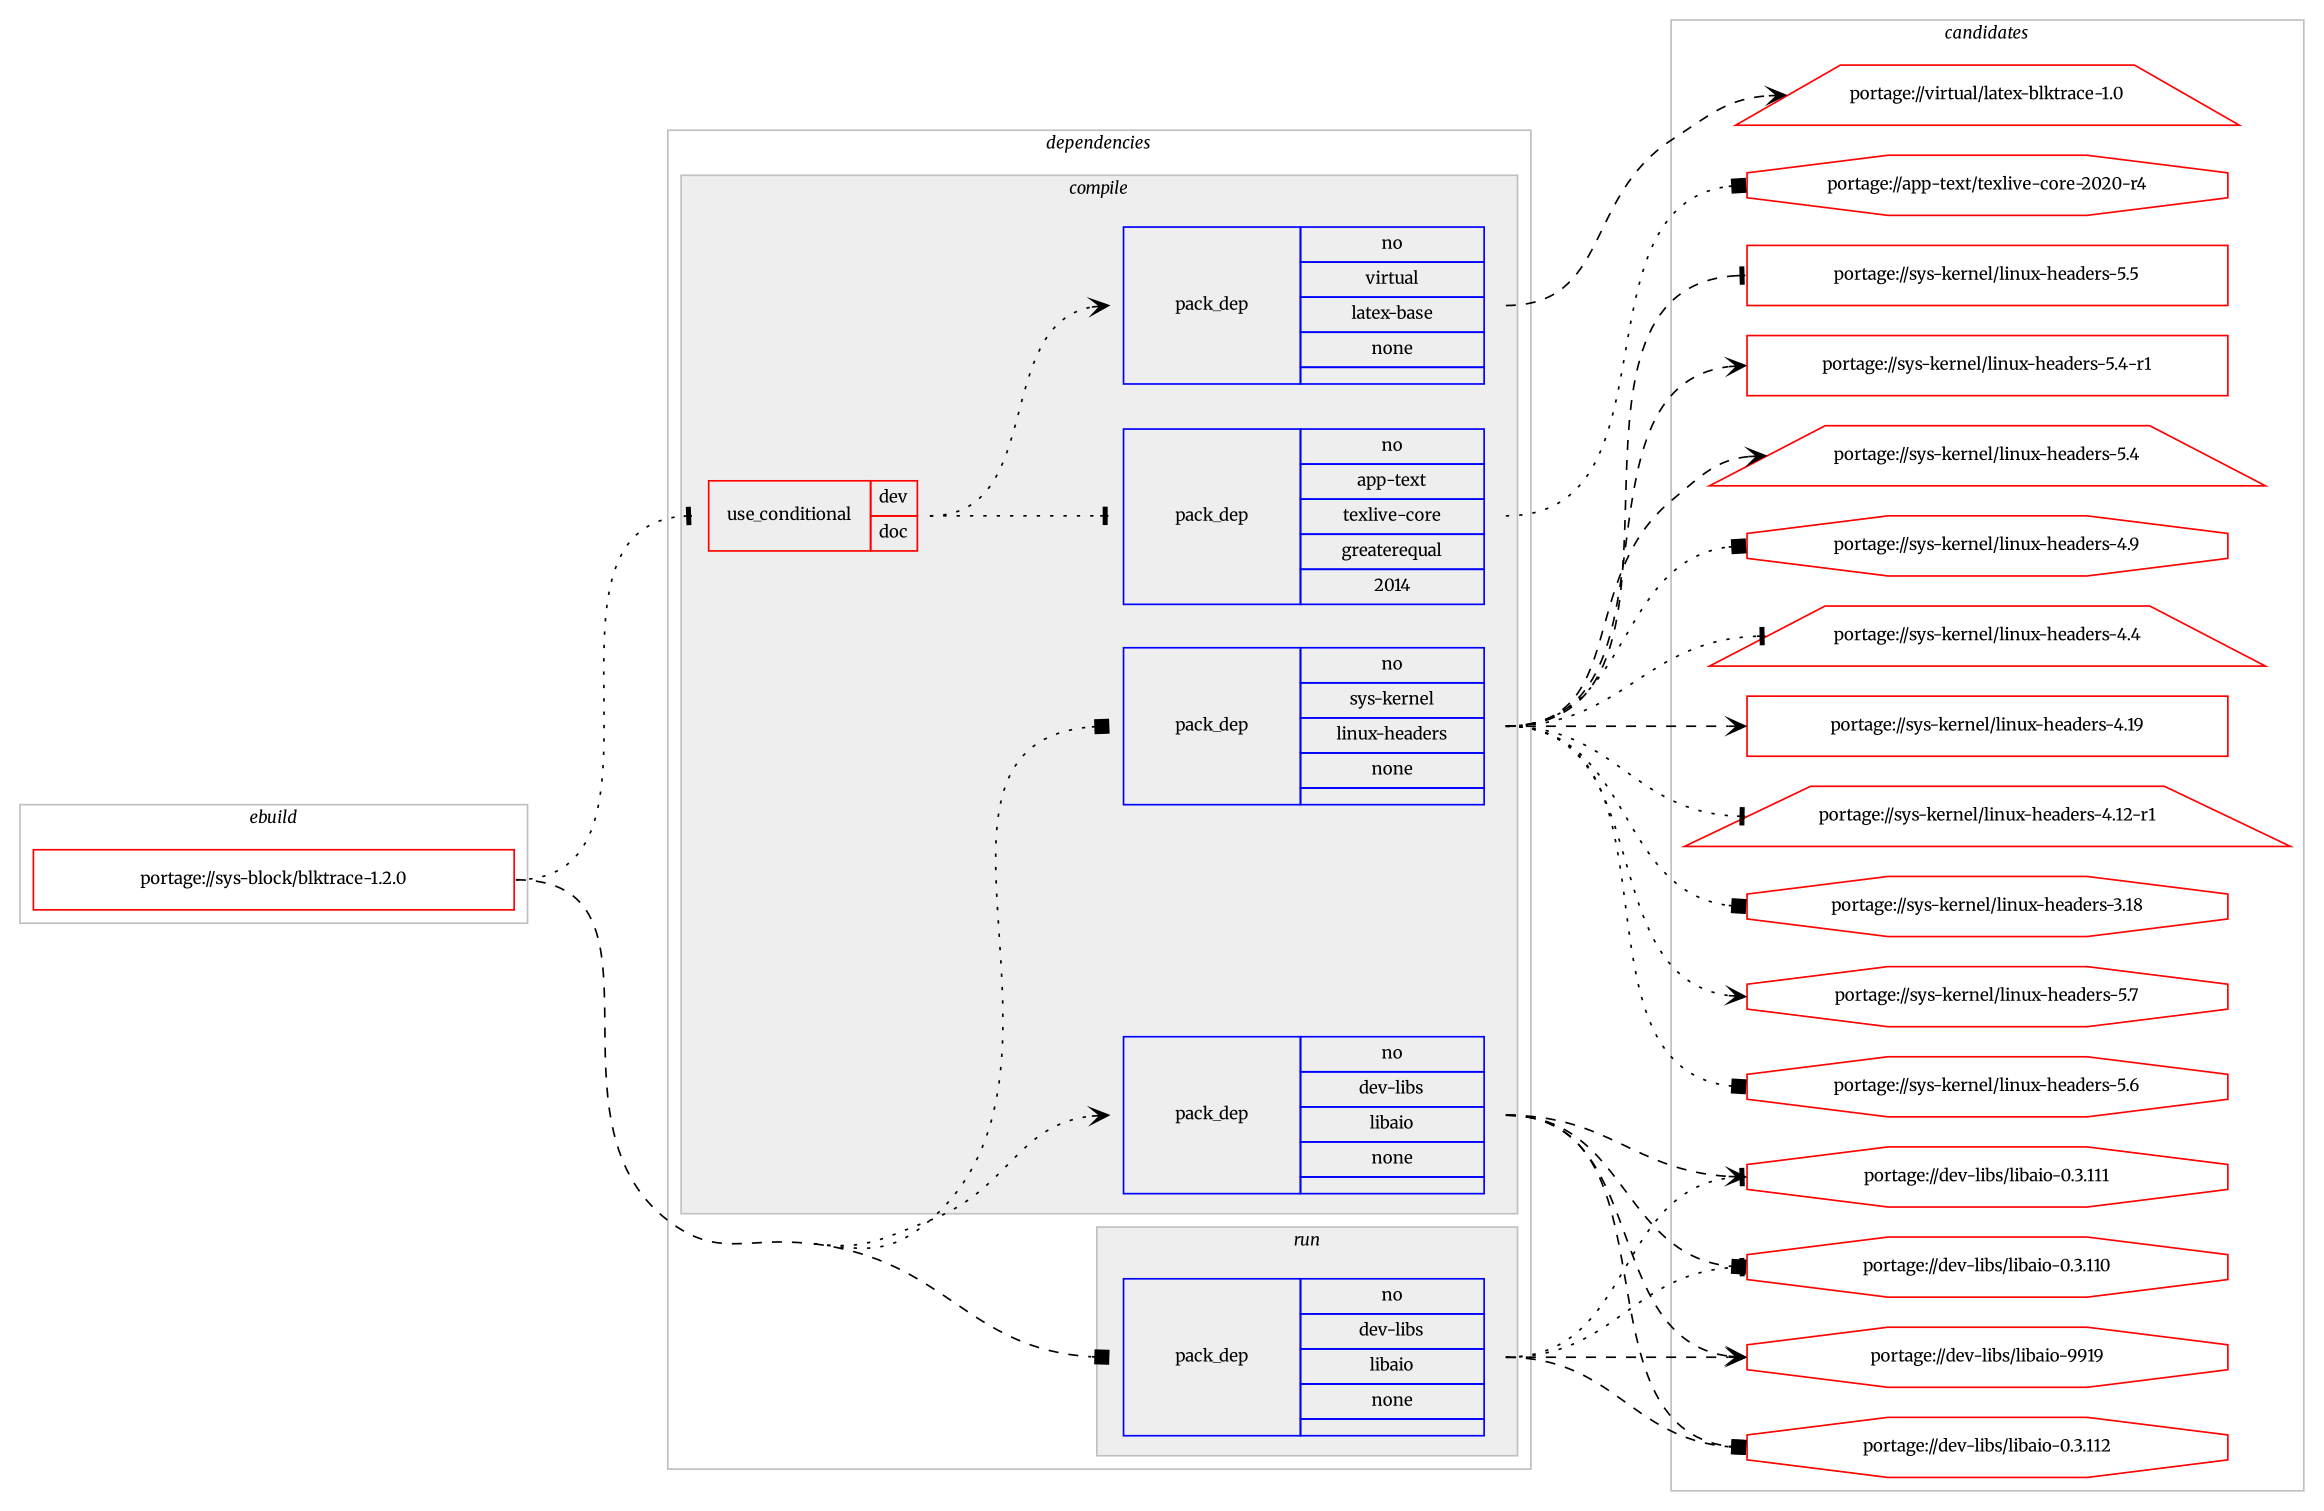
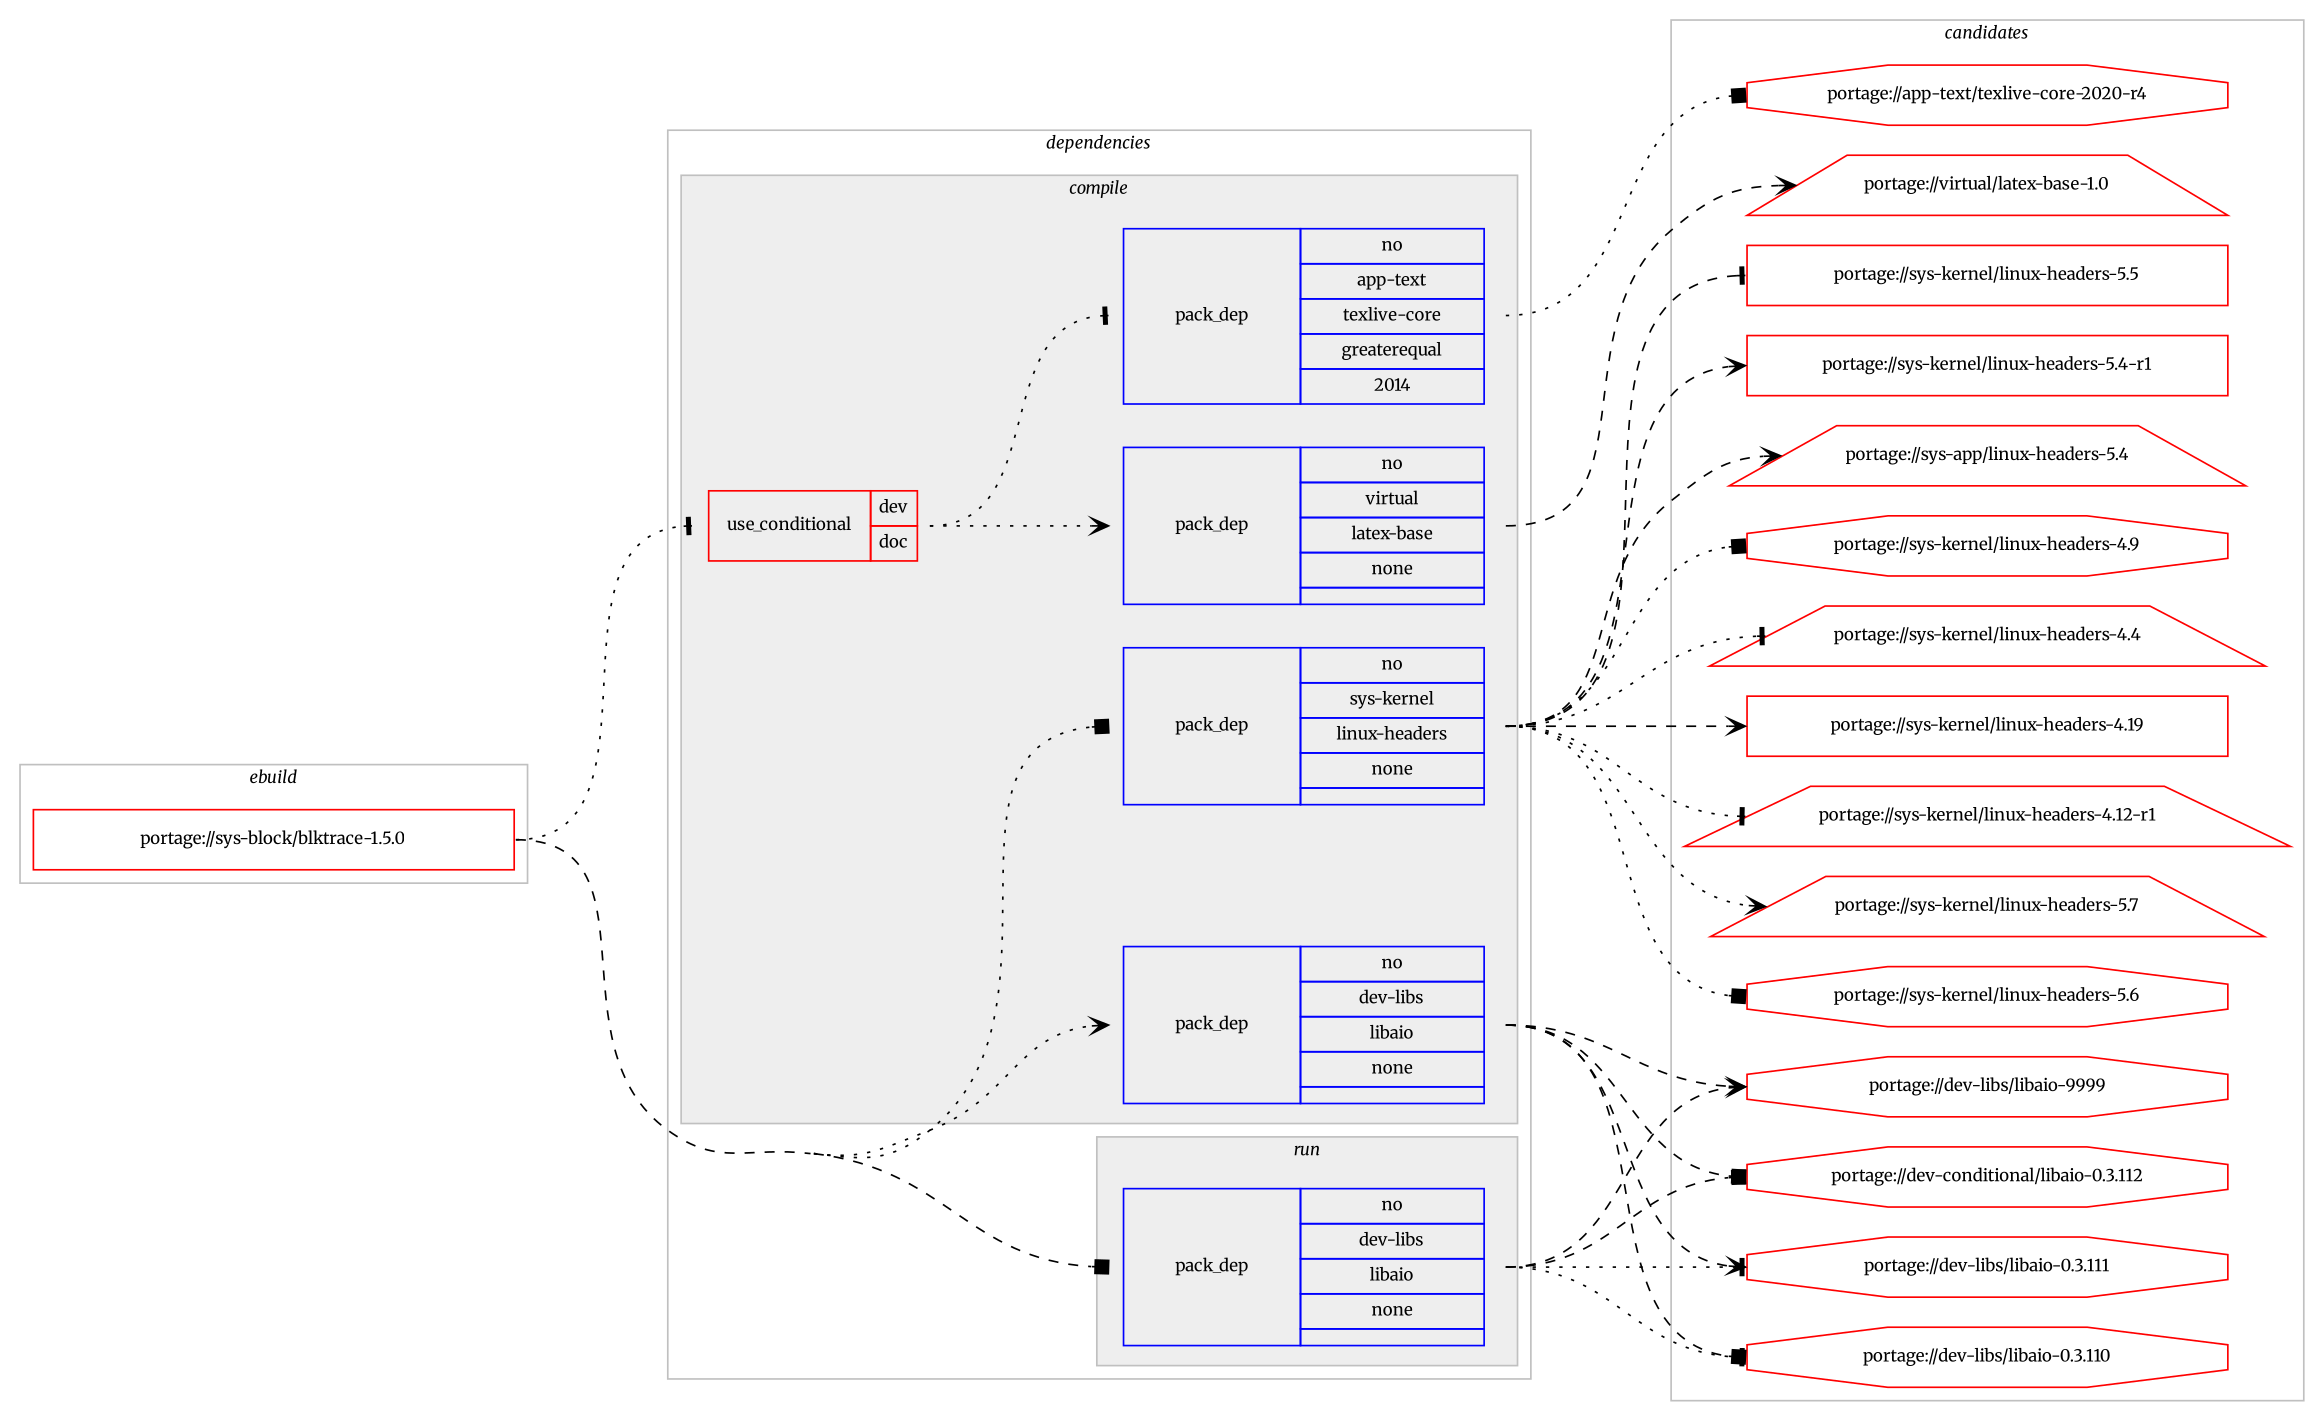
node "portage://virtual/latex-blktrace-1.0": label "portage://virtual/latex-blktrace-1.0" -> "portage://virtual/latex-base-1.0"
node "portage://sys-kernel/linux-headers-5.4": label "portage://sys-kernel/linux-headers-5.4" -> "portage://sys-app/linux-headers-5.4"
node "portage://sys-block/blktrace-1.2.0": label "portage://sys-block/blktrace-1.2.0" -> "portage://sys-block/blktrace-1.5.0"
node "portage://sys-kernel/linux-headers-3.18": removed
node "portage://sys-kernel/linux-headers-5.7": shape octagon -> trapezium
node "portage://dev-libs/libaio-9919": label "portage://dev-libs/libaio-9919" -> "portage://dev-libs/libaio-9999"
node "portage://dev-libs/libaio-0.3.112": label "portage://dev-libs/libaio-0.3.112" -> "portage://dev-conditional/libaio-0.3.112"
